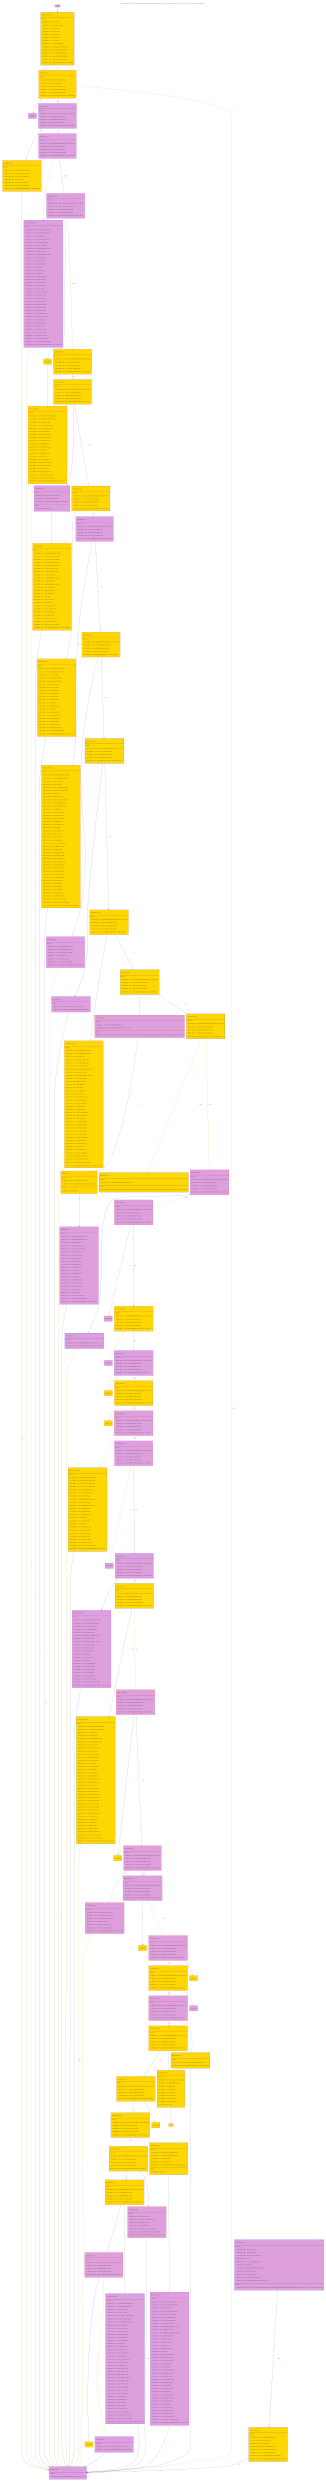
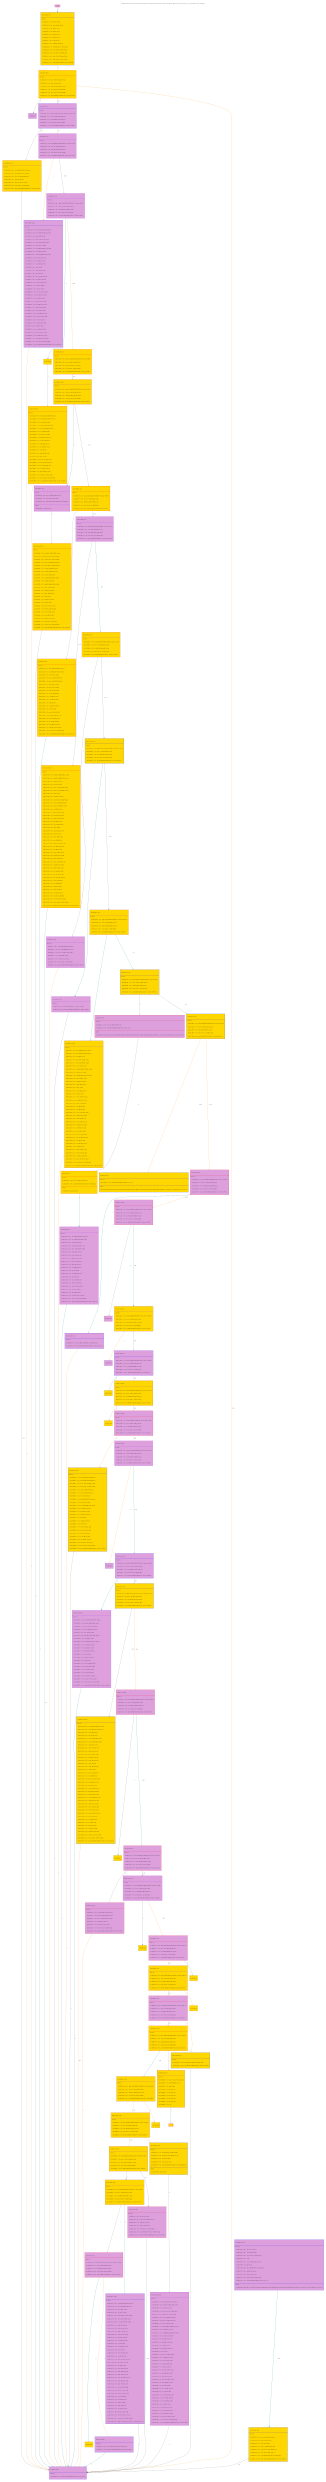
node "0x4025ba": fillcolor plum -> gold
